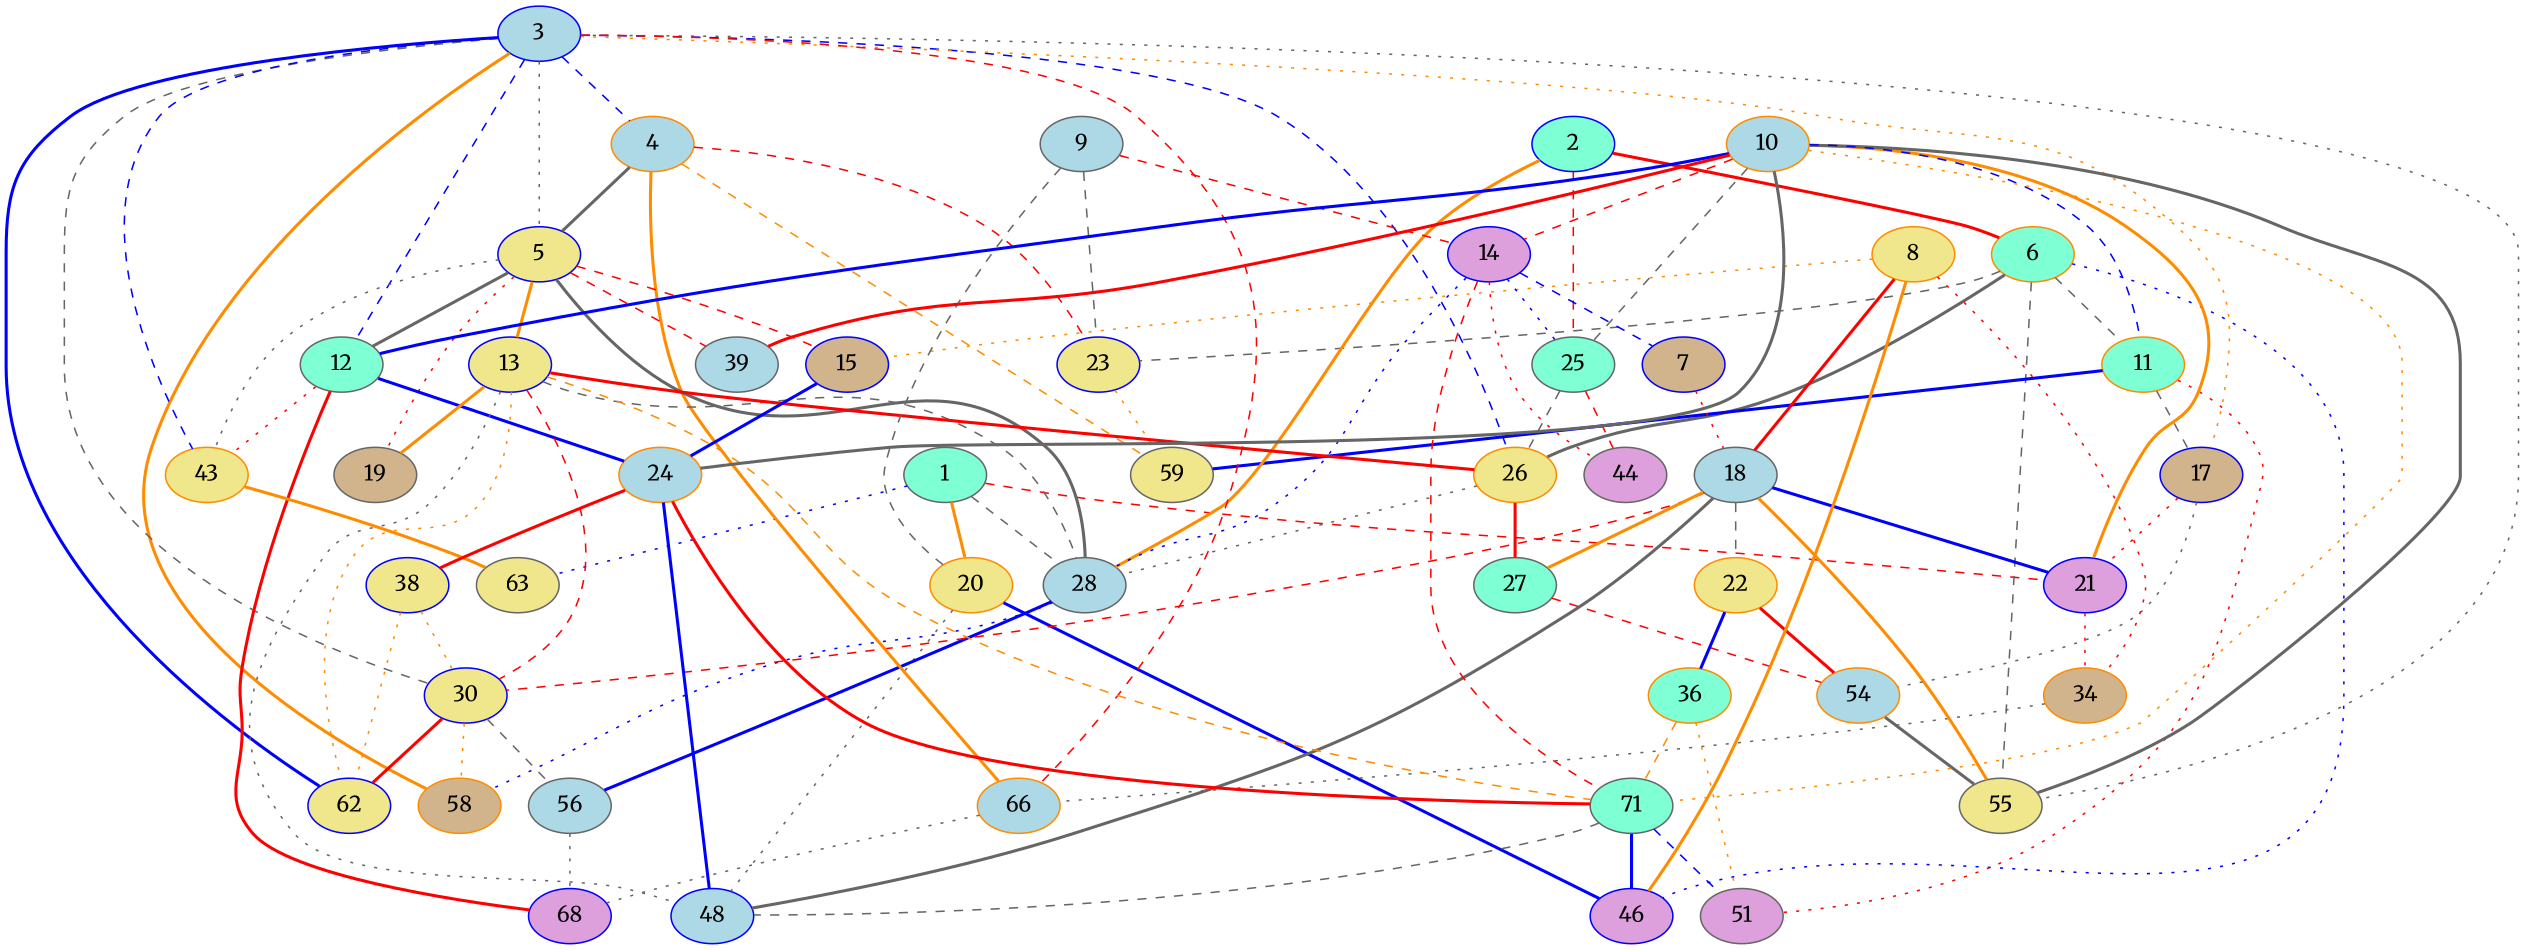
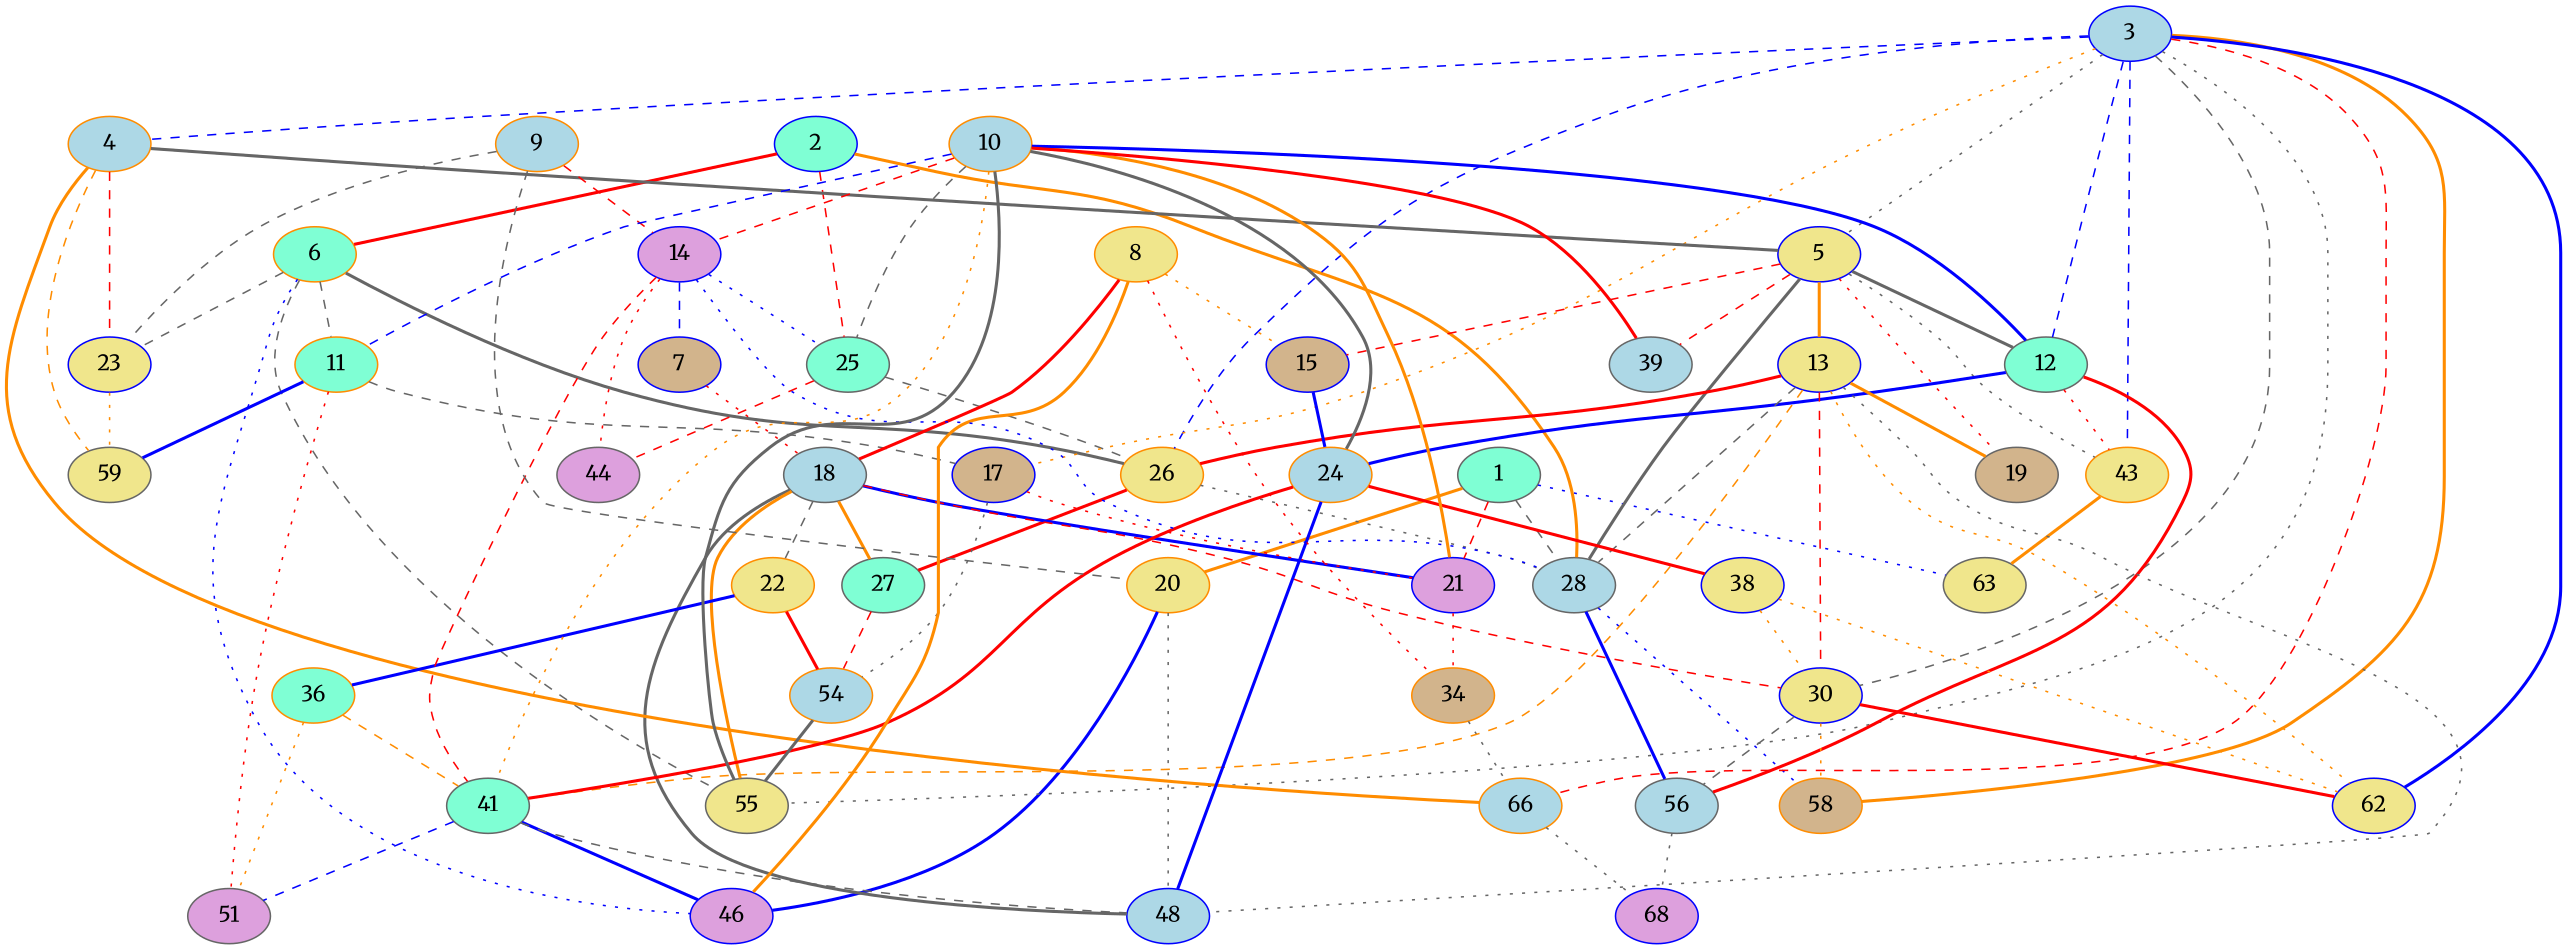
node "9": color gray40 -> darkorange
edge "12" -- "68": now "12" -- "56"
node "71": label "71" -> "41"
